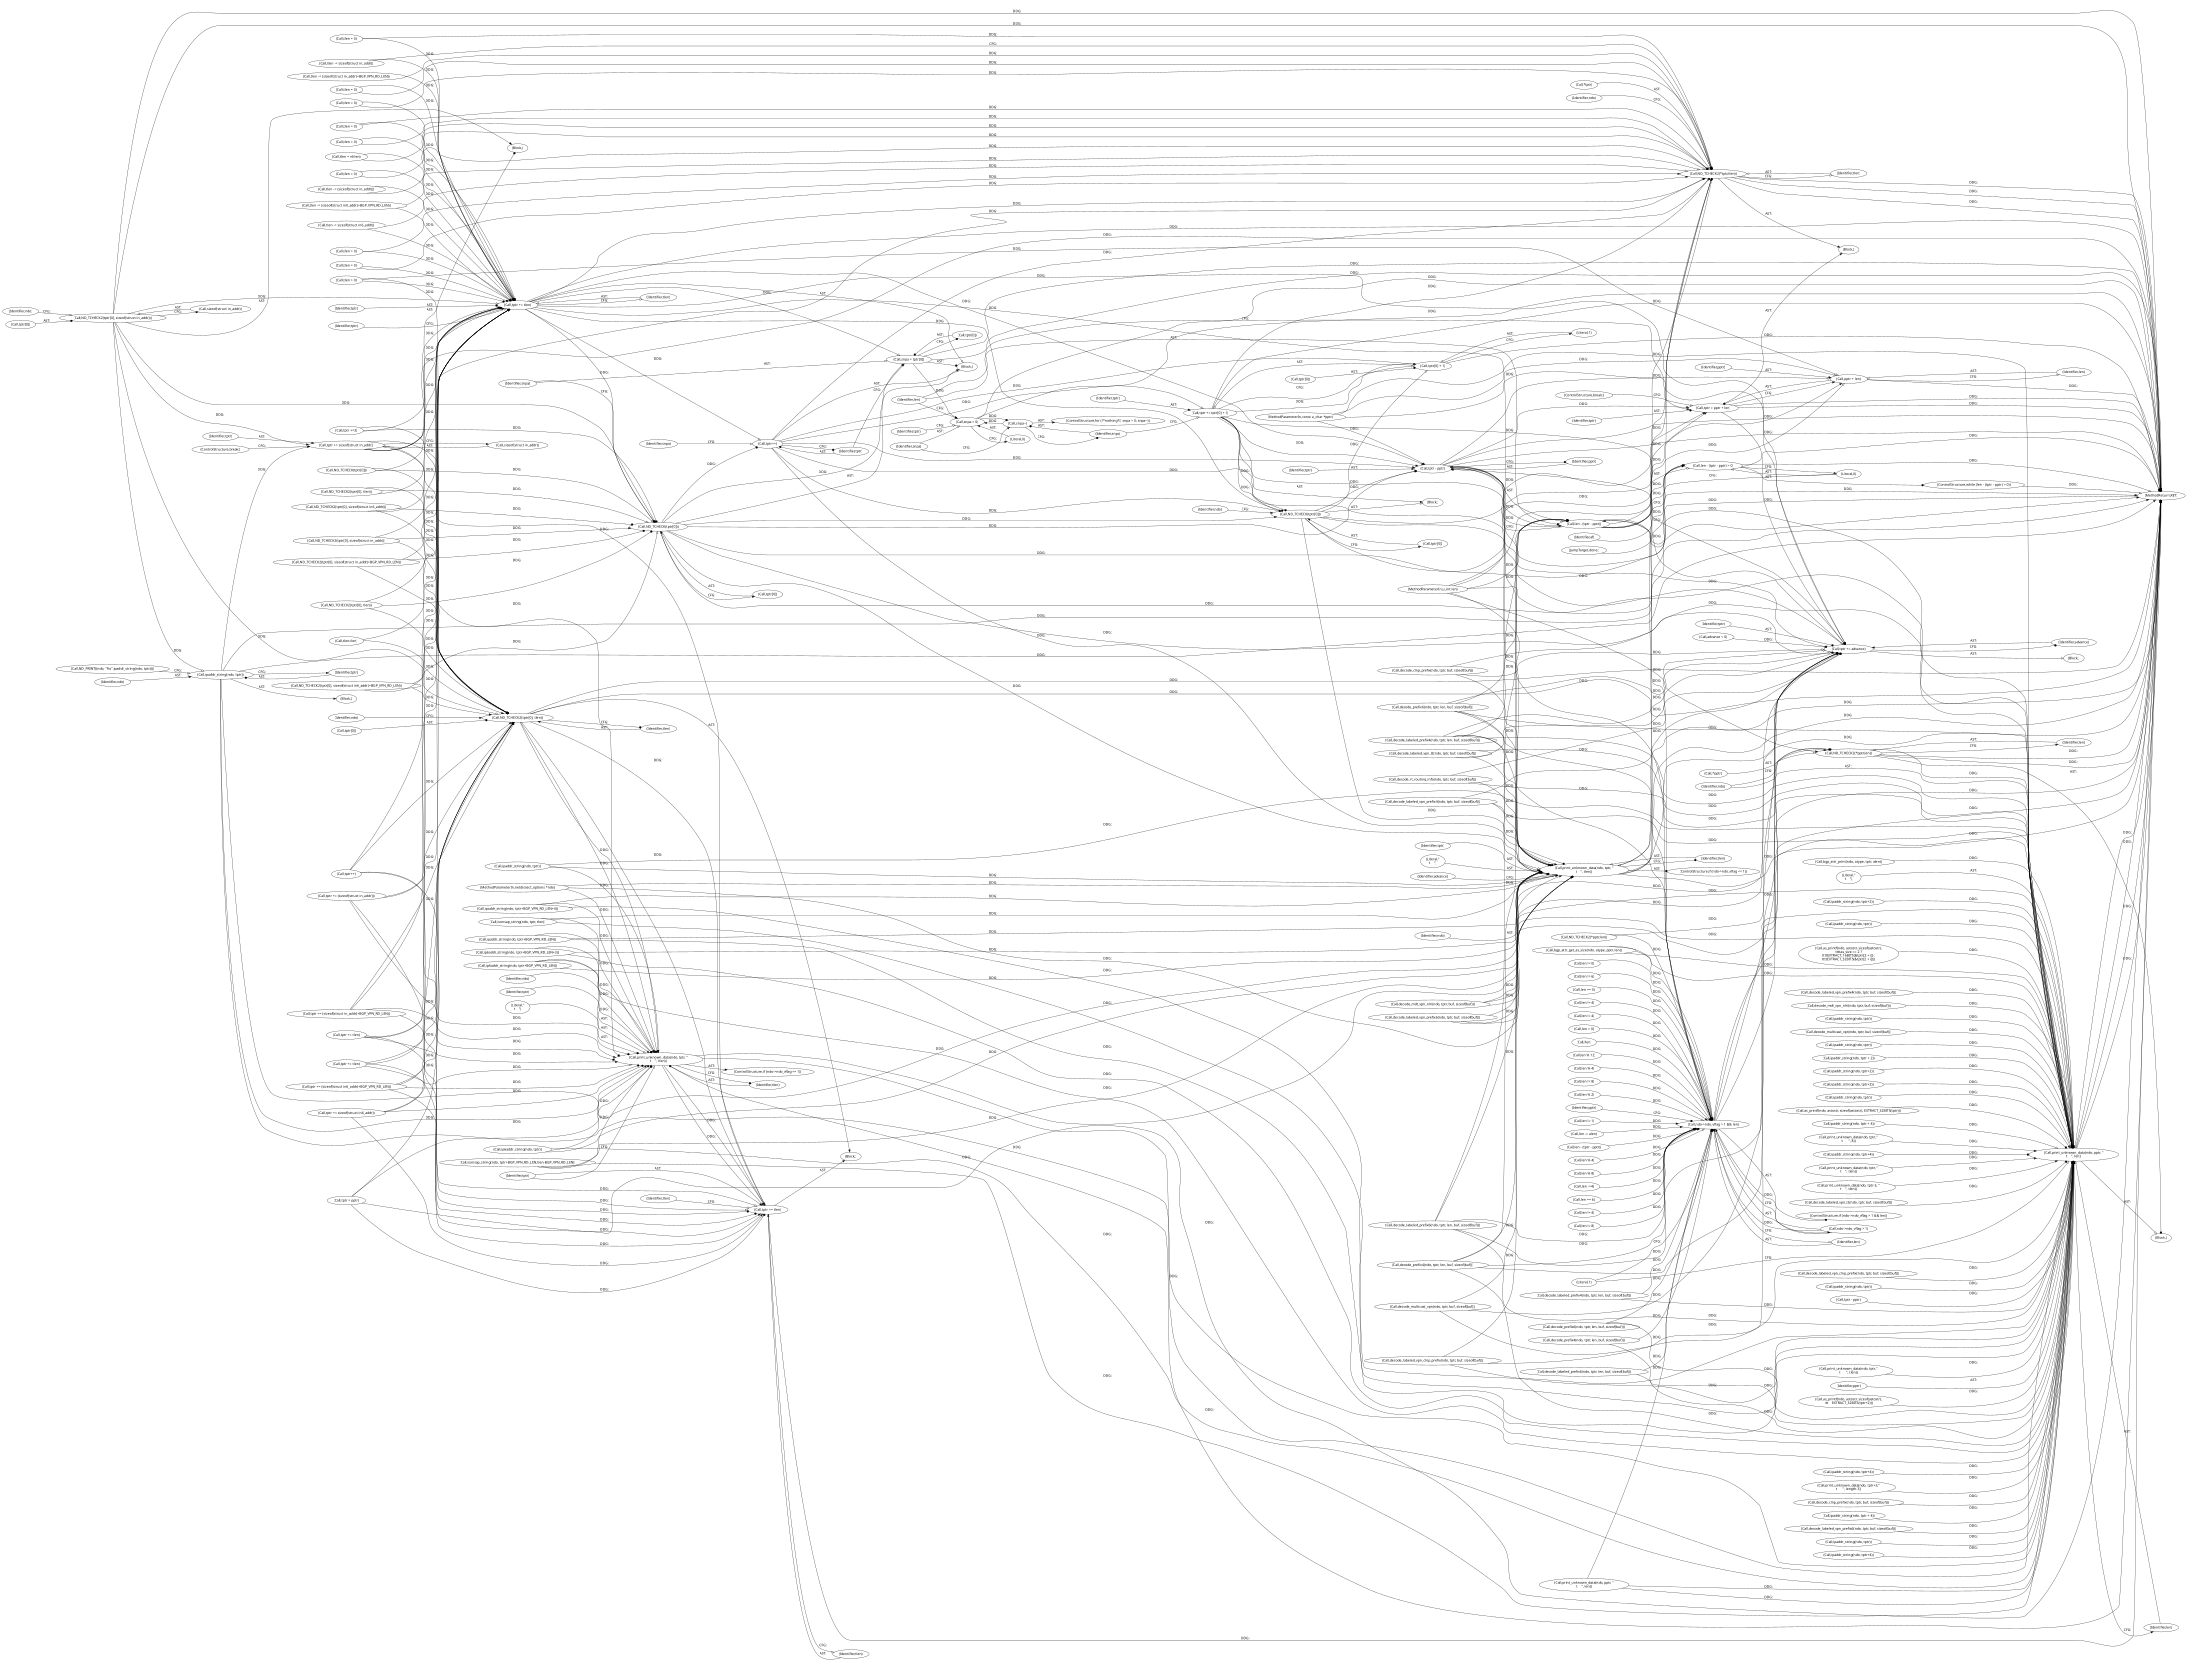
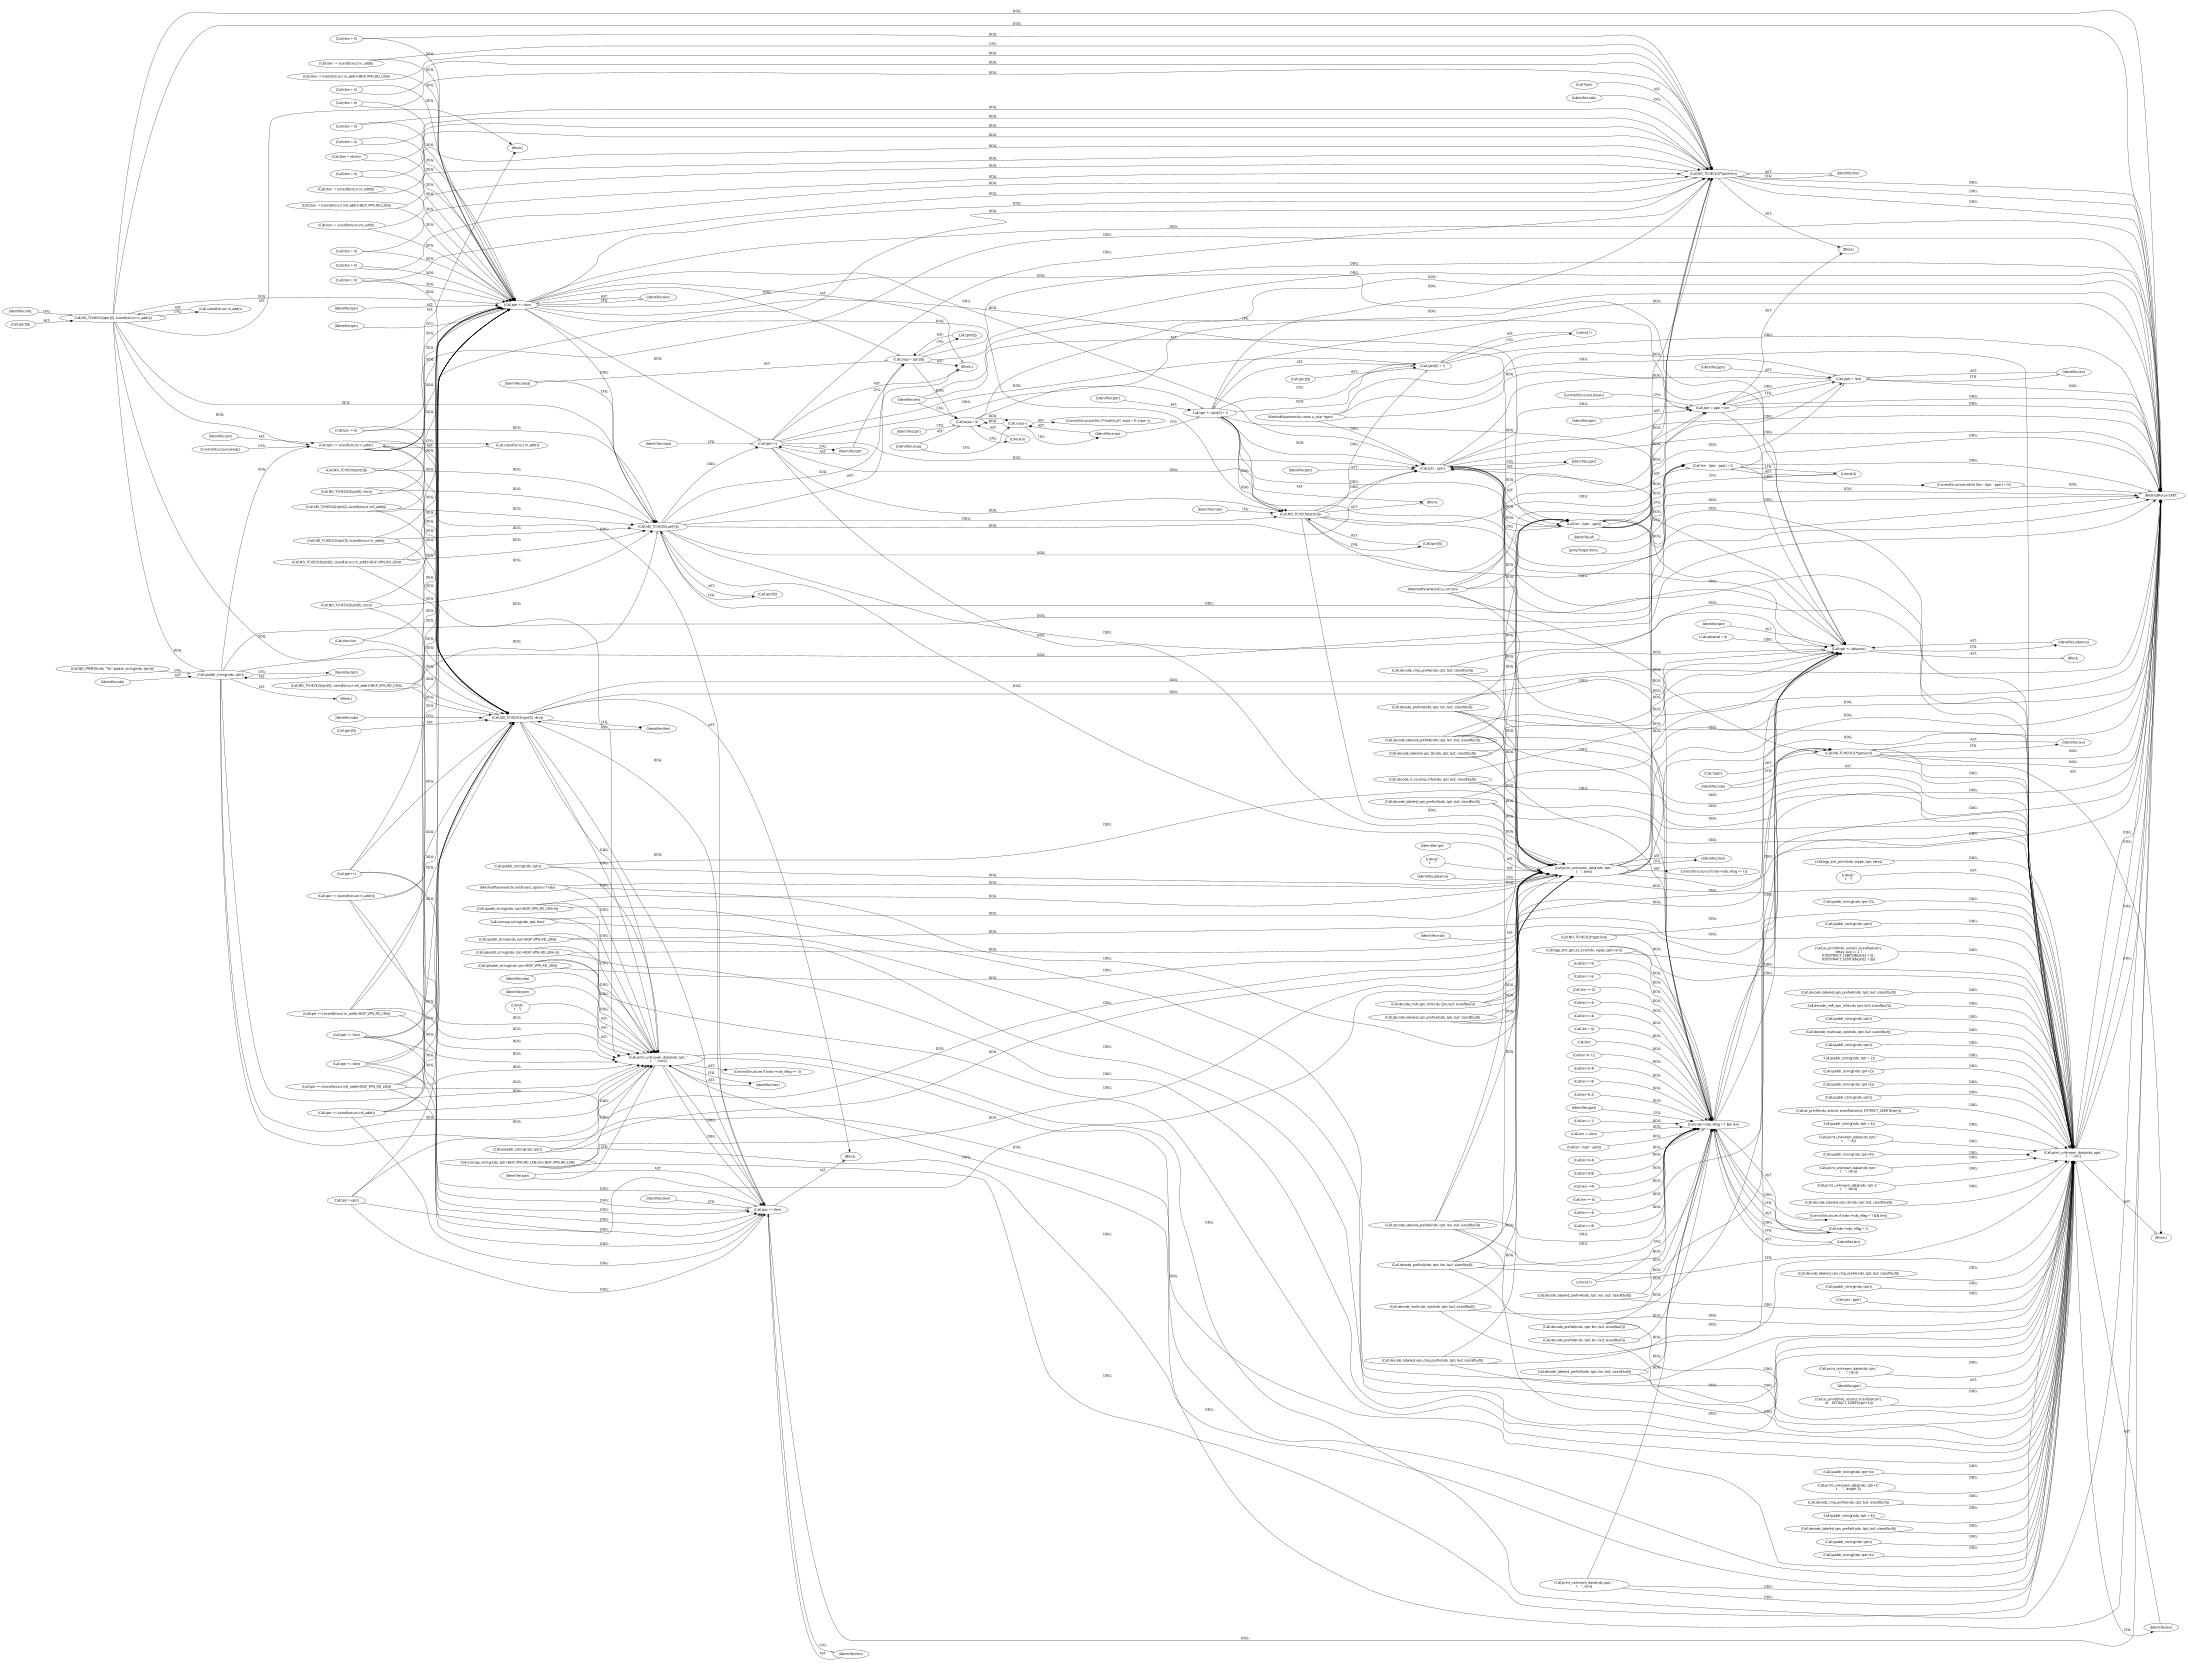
edge "(Call,tlen -= (sizeof(struct in0_addr)+BGP_VPN_RD_LEN))" -> "(Call,ND_TCHECK2(*tptr,tlen))": arrowhead onormal -> dot
edge "(Call,tlen > 0)" -> "(Call,pptr + len)": now "(Call,tlen > 0)" -> "(Call,ND_TCHECK2(*tptr,tlen))"
edge "(Call,pptr + len)" -> "(Call,tptr = pptr + len)": label "AST: " -> "DDG: "
edge "(Call,len - (tptr - pptr) > 0)" -> "(ControlStructure,while (len - (tptr - pptr) > 0))": label "AST: " -> "DDG: "
